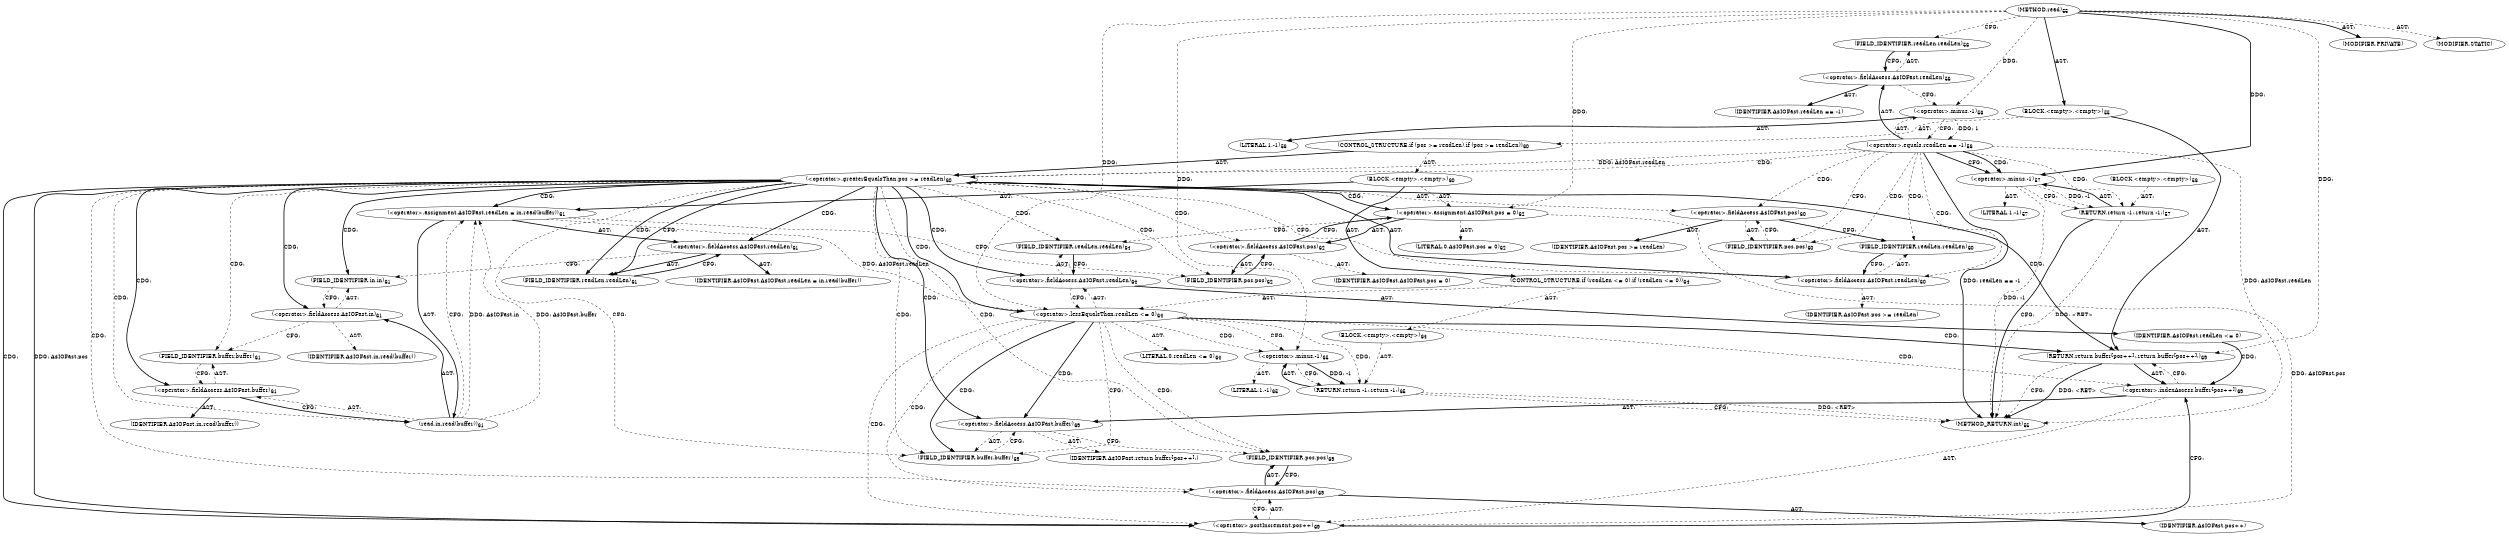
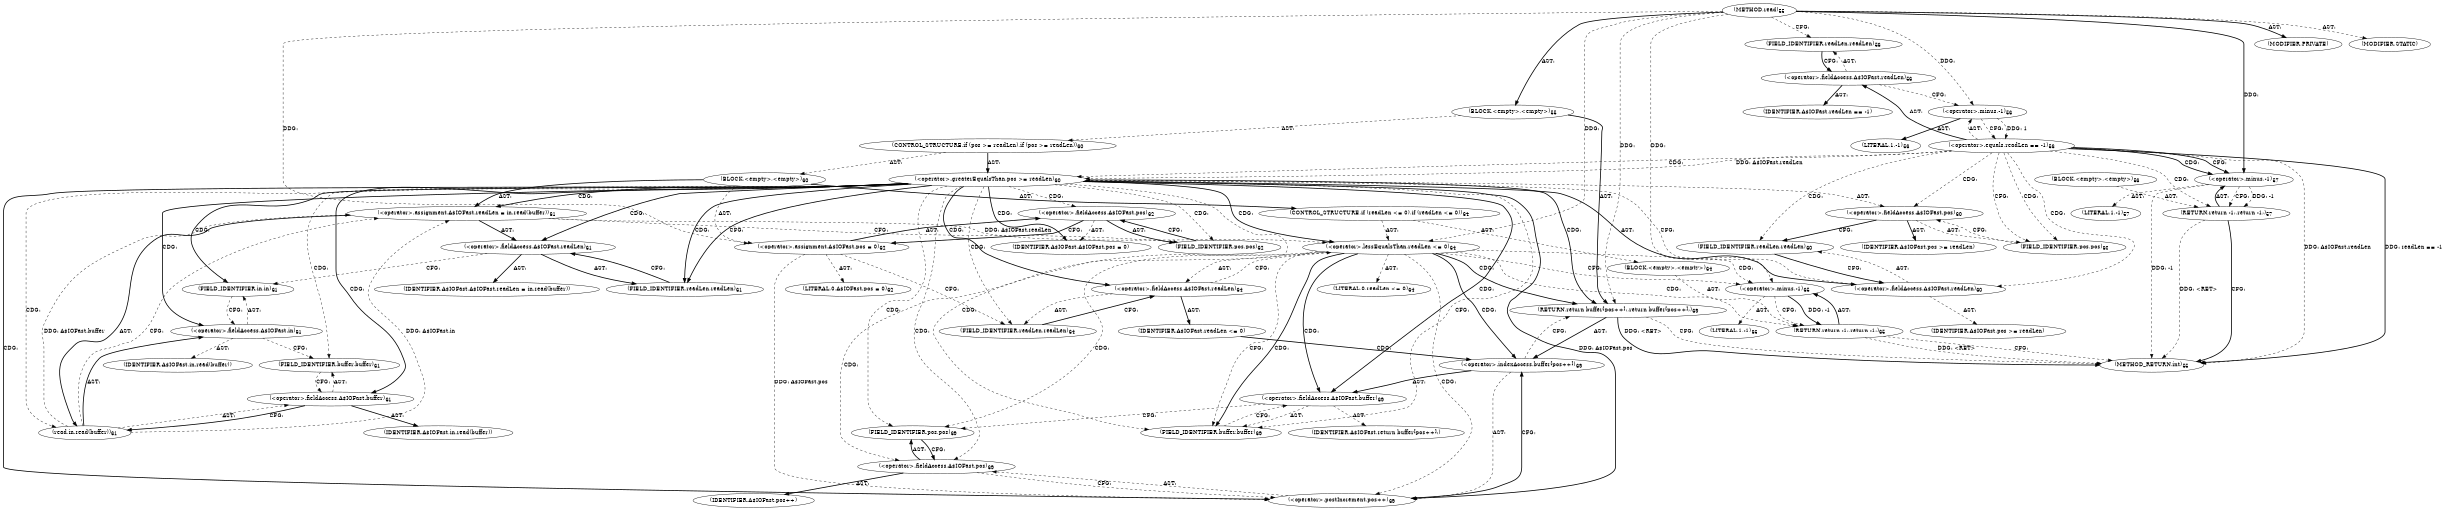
edge "(<operator>.greaterEqualsThan,pos >= readLen)" -> "(<operator>.assignment,A$IOFast.pos = 0)": now "(<operator>.greaterEqualsThan,pos >= readLen)" -> "(IDENTIFIER,A$IOFast,A$IOFast.pos = 0)"
edge "(<operator>.lessEqualsThan,readLen <= 0)" -> "(<operator>.indexAccess,buffer[pos++])": style dashed -> bold
